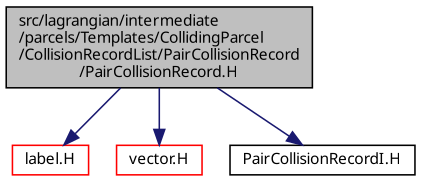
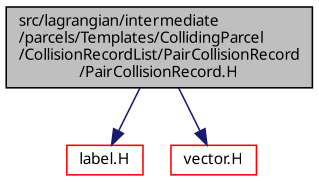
node "PairCollisionRecordI.H": removed
